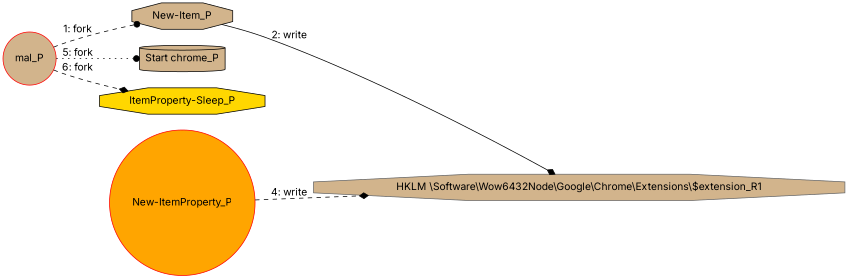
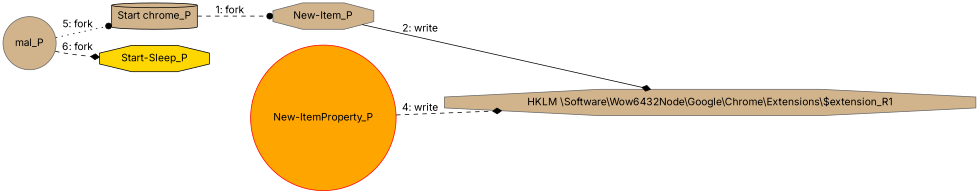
node "New-Item_P": color black -> gray40
edge "mal_P" -> "New-Item_P": now "Start chrome_P" -> "New-Item_P"
node "mal_P": color red -> gray40
node "ItemProperty-Sleep_P": label "ItemProperty-Sleep_P" -> "Start-Sleep_P"
